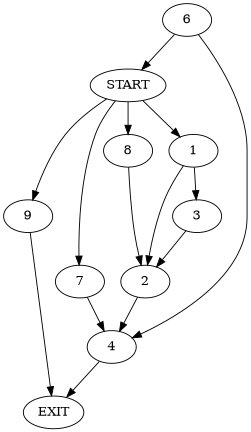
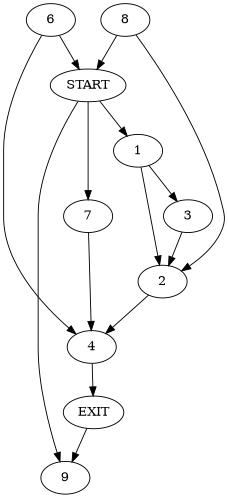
edge "START" -> "8": reversed
edge "9" -> "EXIT": reversed
